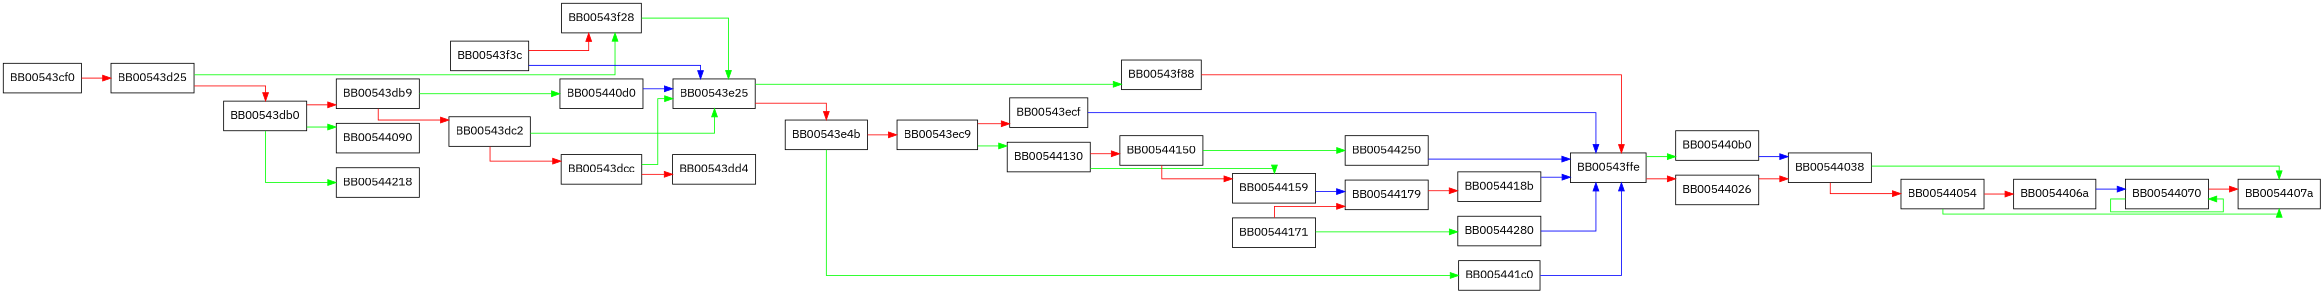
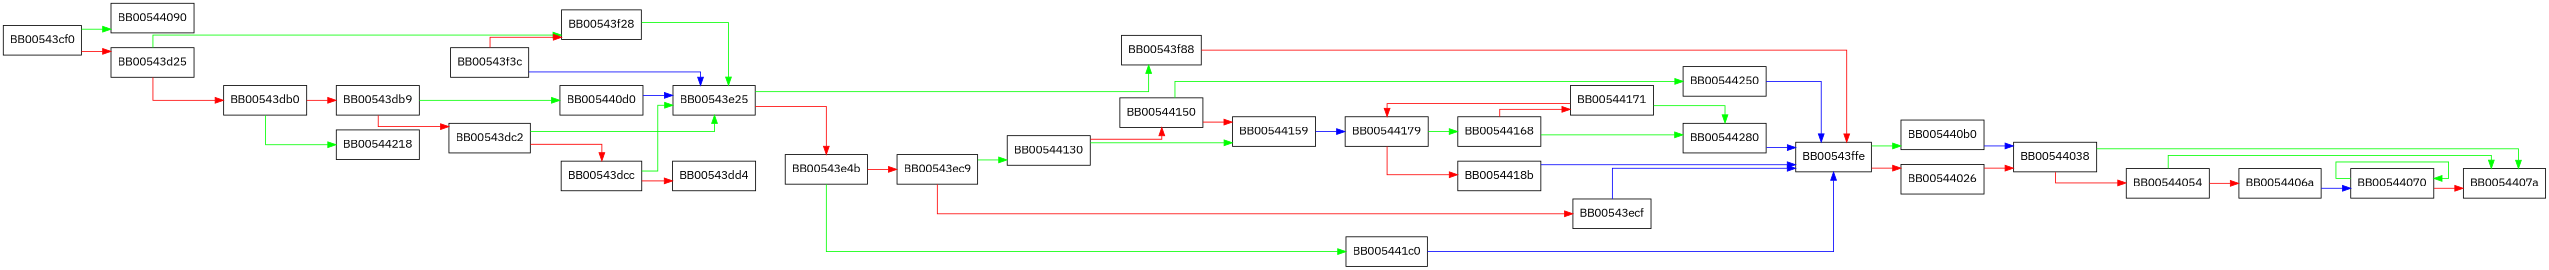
edge "BB00543db0" -> "BB00544090": now "BB00543cf0" -> "BB00544090"
node "BB00544168": added
